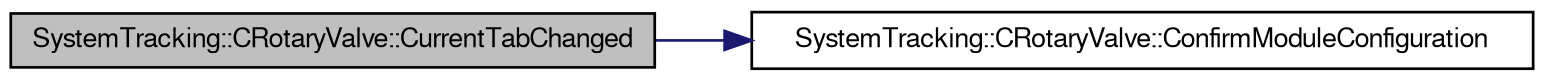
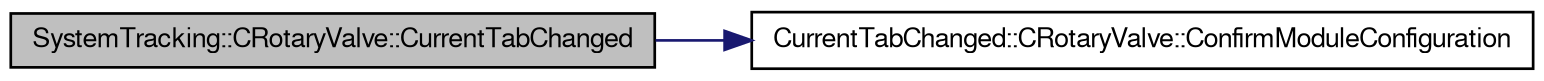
node "SystemTracking::CRotaryValve::ConfirmModuleConfiguration": label "SystemTracking::CRotaryValve::ConfirmModuleConfiguration" -> "CurrentTabChanged::CRotaryValve::ConfirmModuleConfiguration"
